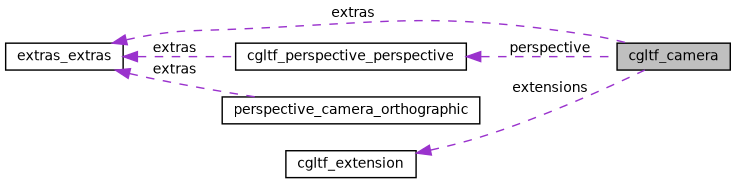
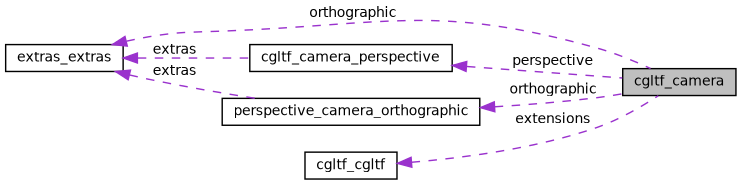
edge "cgltf_camera" -> "extras_extras": label " extras" -> " orthographic"
node "cgltf_perspective_perspective": label "cgltf_perspective_perspective" -> "cgltf_camera_perspective"
edge "cgltf_camera" -> "perspective_camera_orthographic": added, label "orthographic"
node "cgltf_extension": label "cgltf_extension" -> "cgltf_cgltf"
